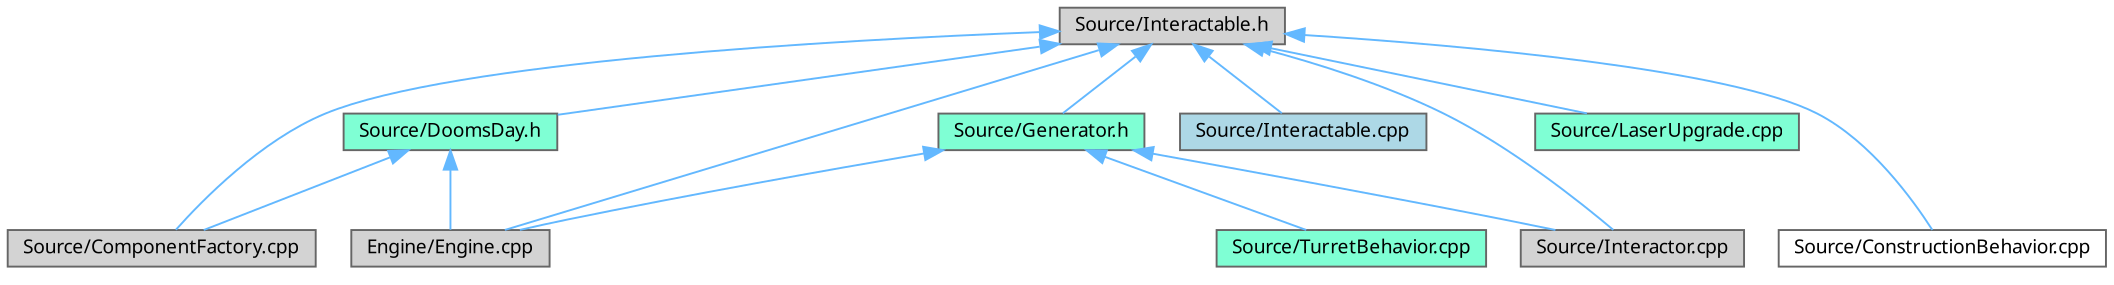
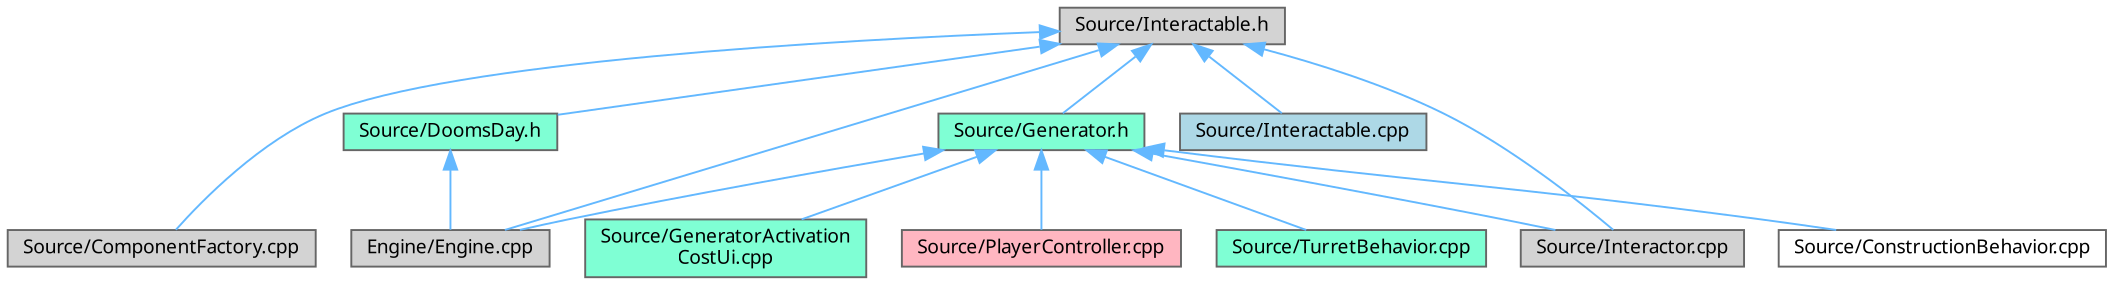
edge "Source/ConstructionBehavior.cpp" -> "Source/Interactable.h": now "Source/ConstructionBehavior.cpp" -> "Source/Generator.h"
node "Source/LaserUpgrade.cpp": removed
edge "Source/ComponentFactory.cpp" -> "Source/DoomsDay.h": removed
node "Source/GeneratorActivation CostUi.cpp": added
node "Source/PlayerController.cpp": added
